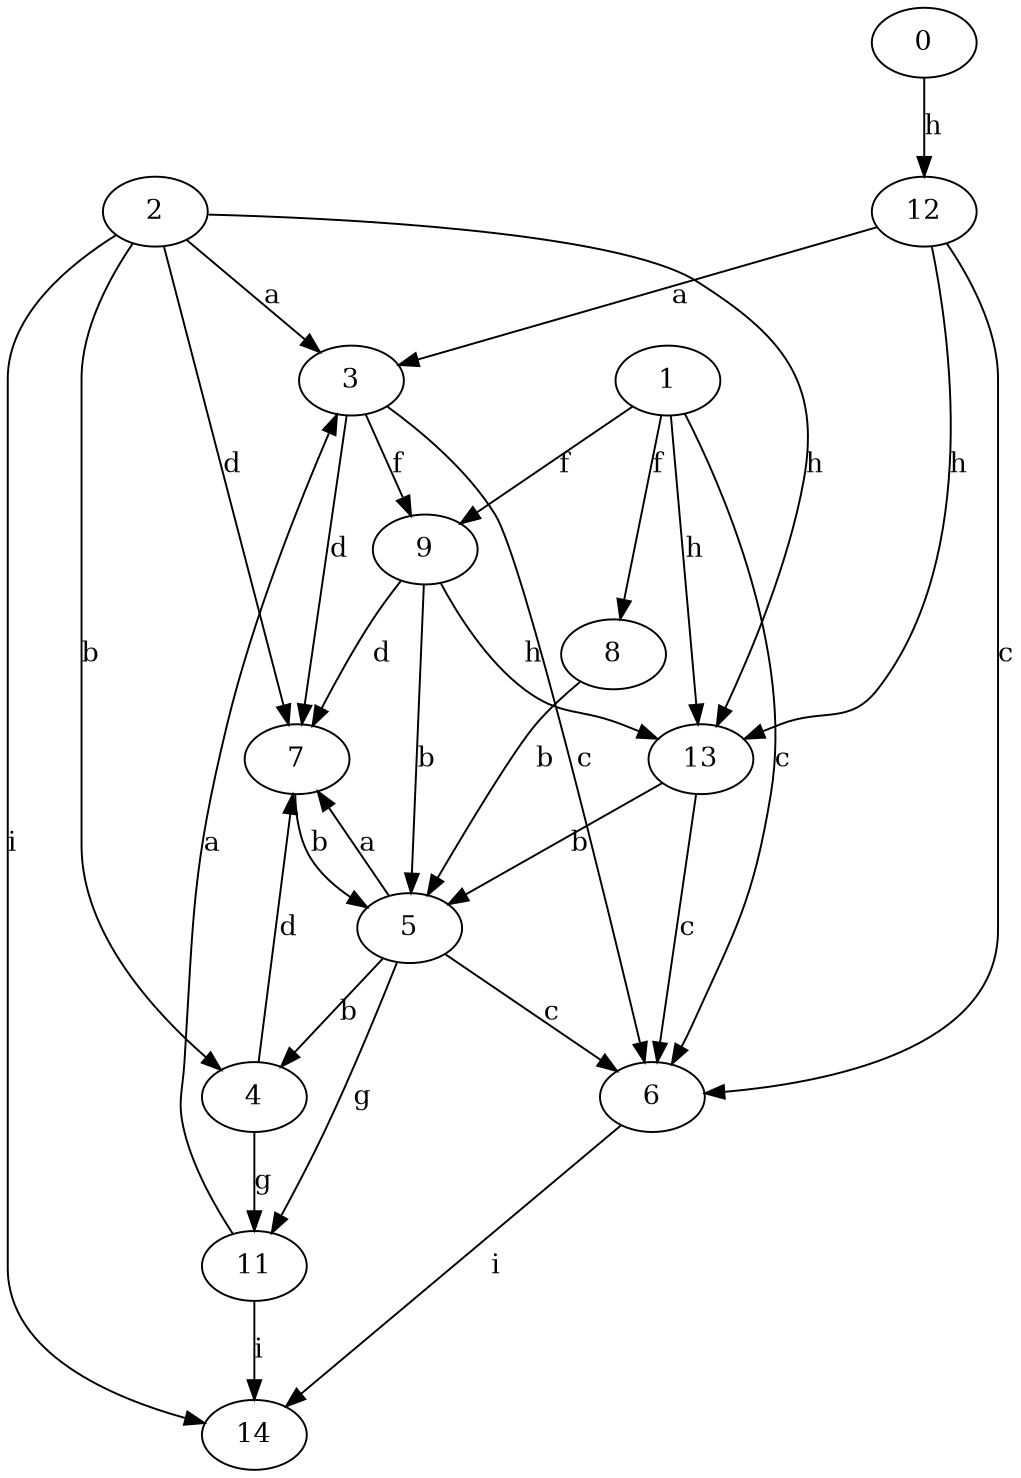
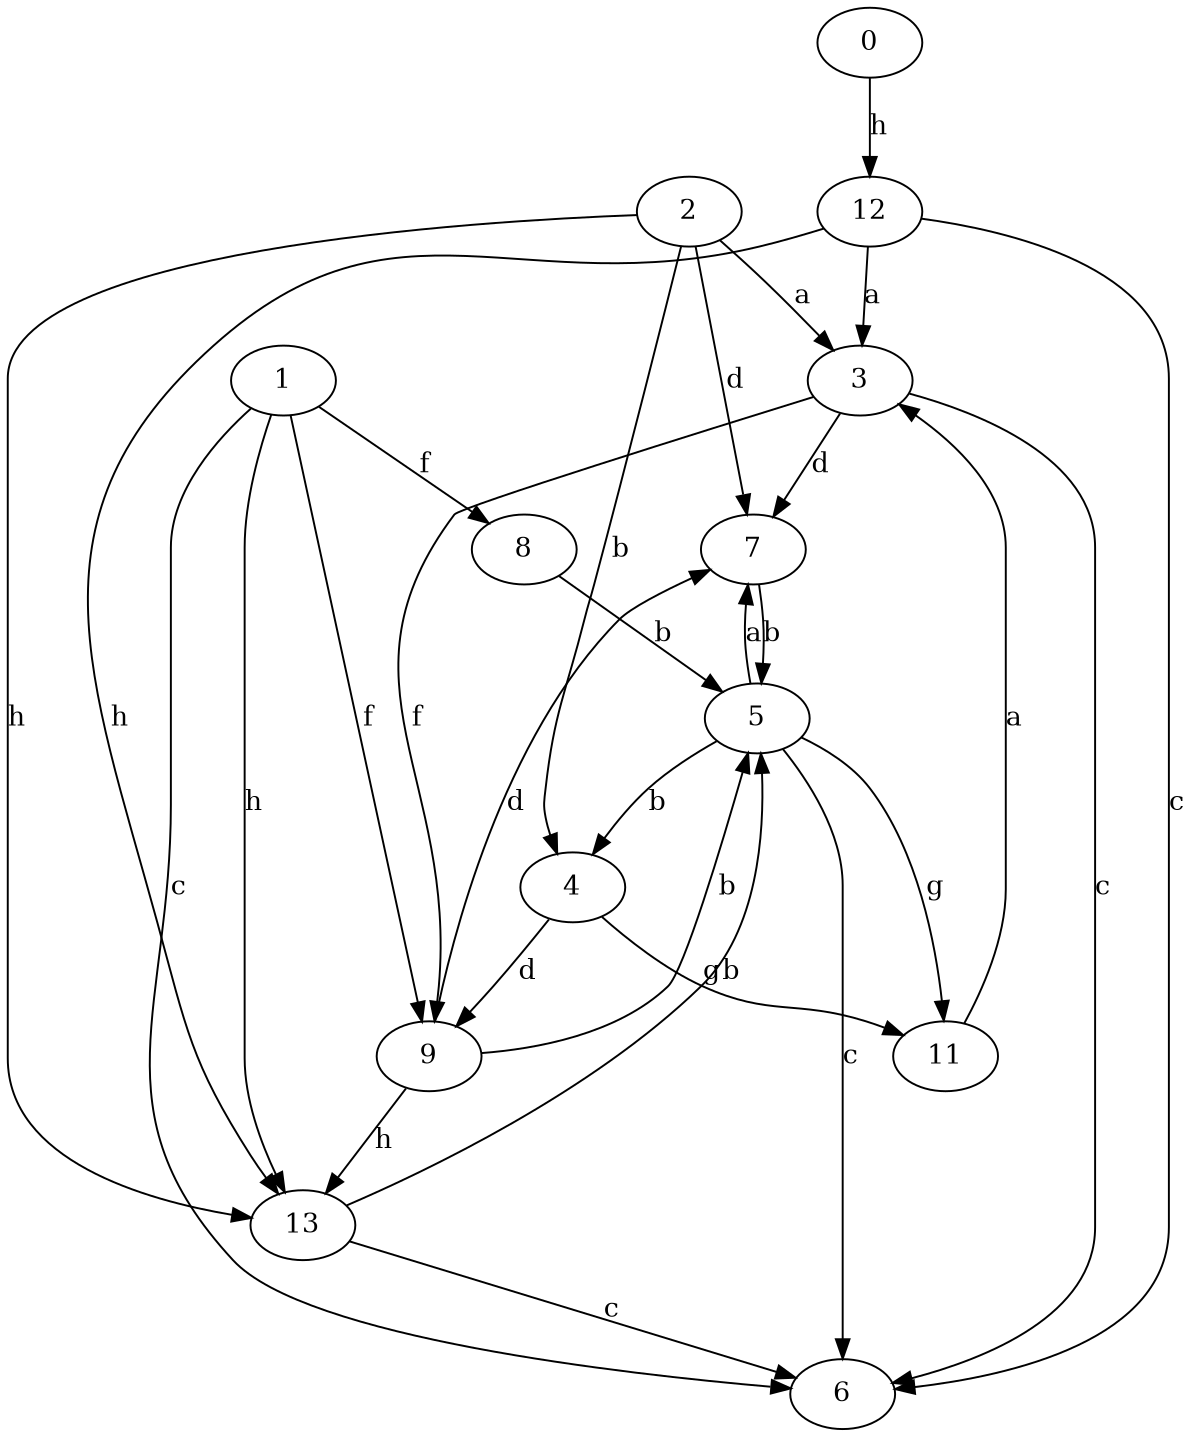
edge "4" -> "7": now "4" -> "9"
node "14": removed
